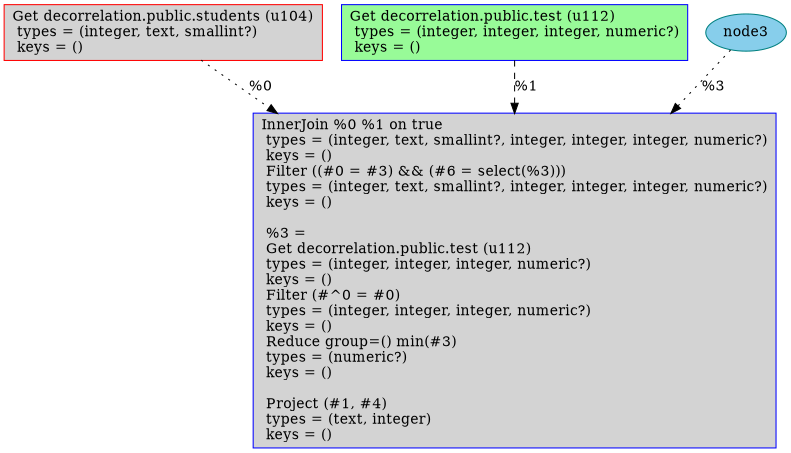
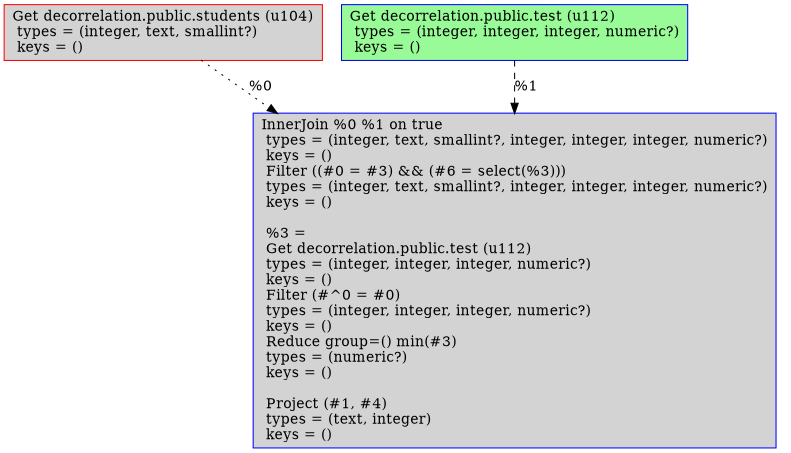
node "node3": removed
